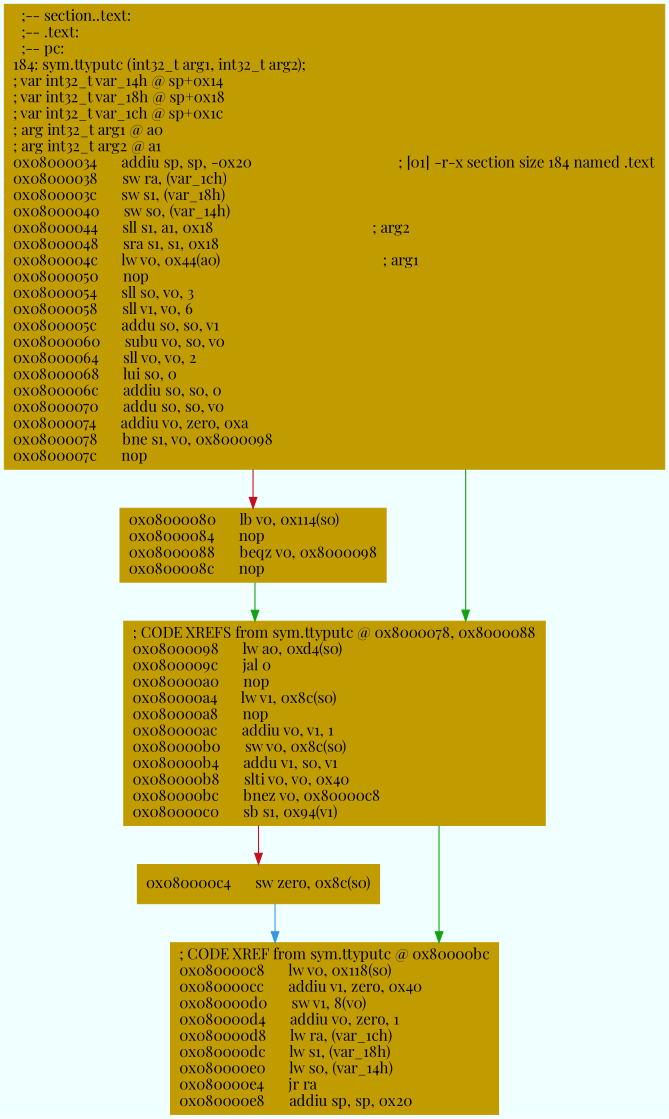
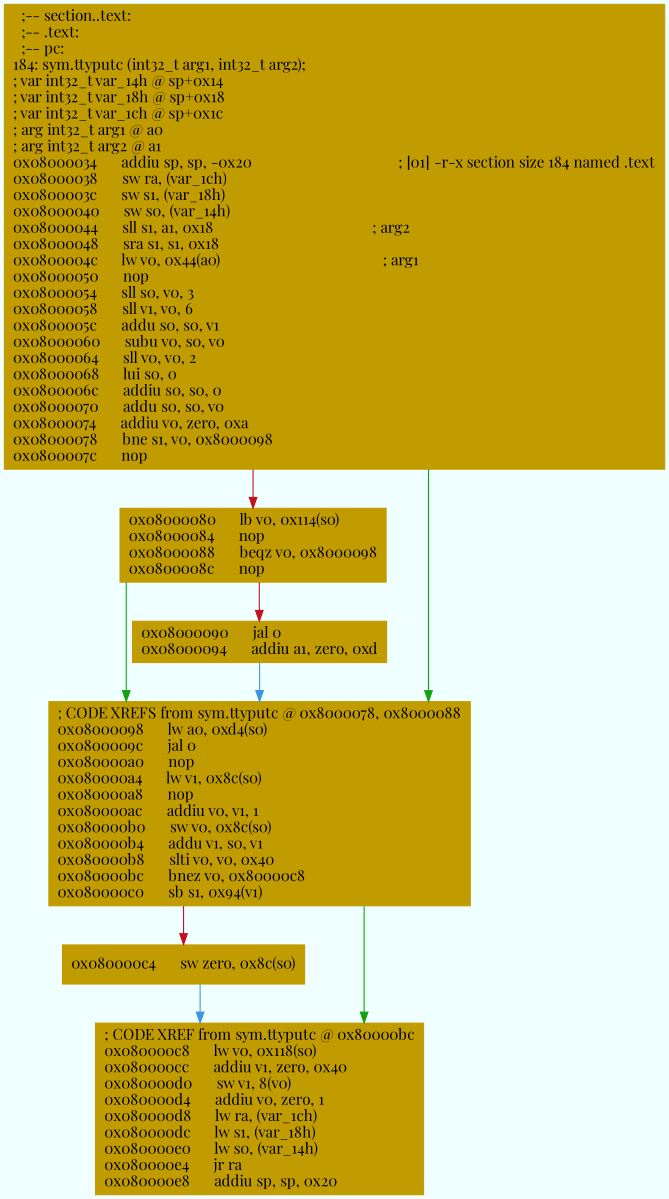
node "0x08000090      jal 0 0x08000094      addiu a1, zero, 0xd": added
